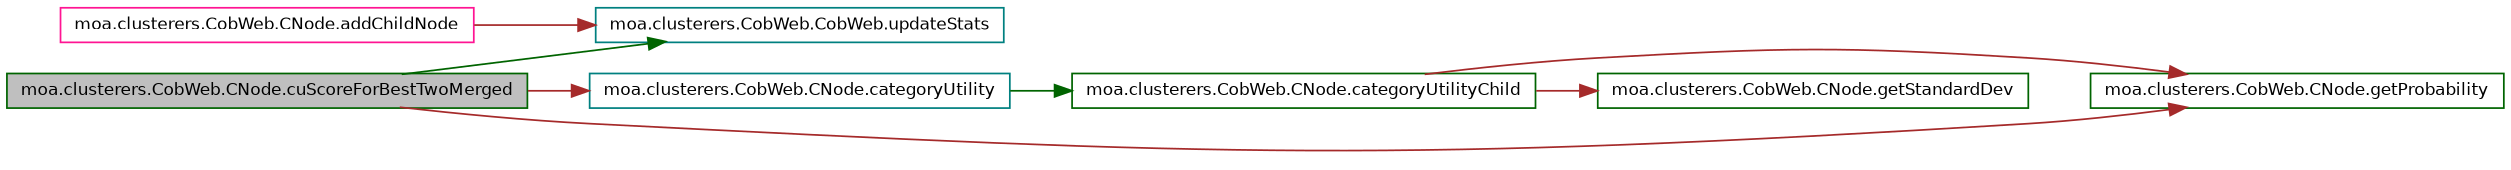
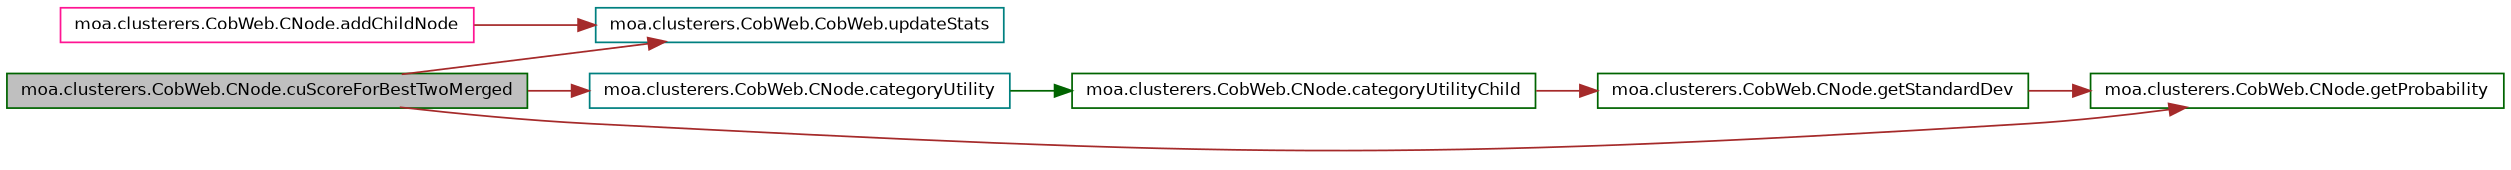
edge "moa.clusterers.CobWeb.CNode.categoryUtilityChild" -> "moa.clusterers.CobWeb.CNode.getProbability": now "moa.clusterers.CobWeb.CNode.getStandardDev" -> "moa.clusterers.CobWeb.CNode.getProbability"
edge "moa.clusterers.CobWeb.CNode.cuScoreForBestTwoMerged" -> "moa.clusterers.CobWeb.CobWeb.updateStats": color darkgreen -> brown
